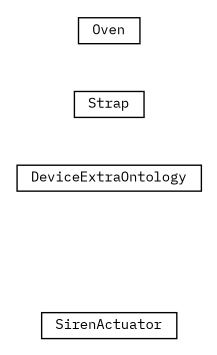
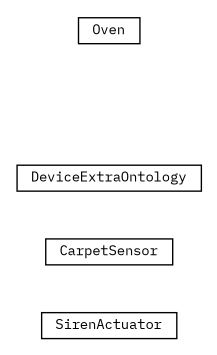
node "Strap": removed
node "CarpetSensor": added
